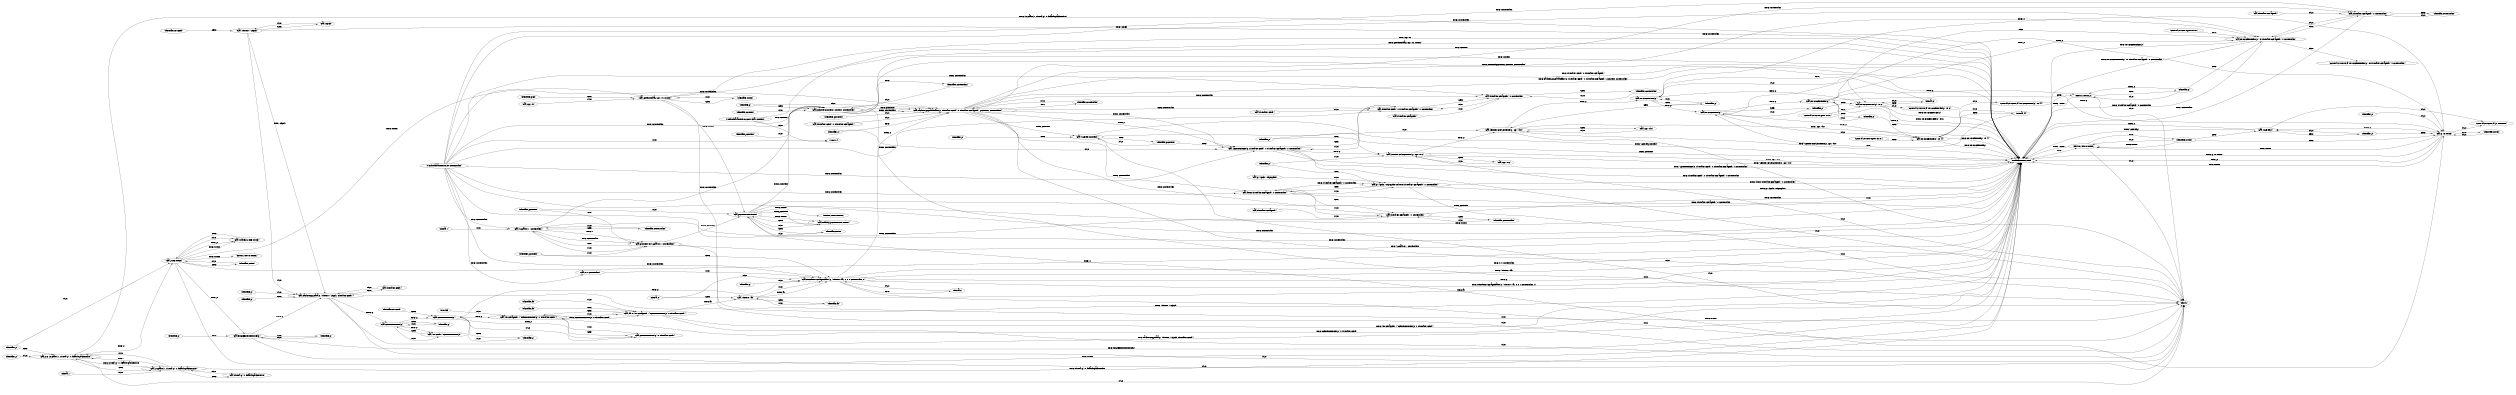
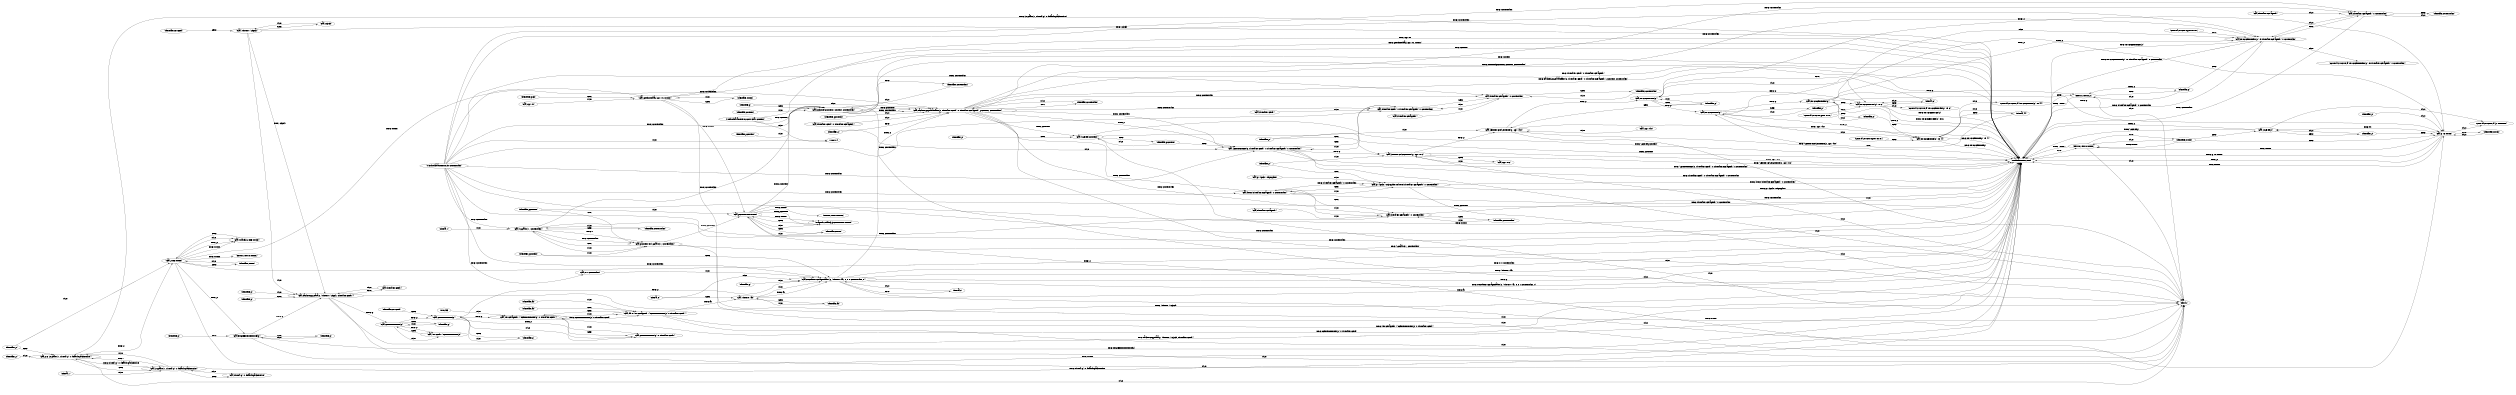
edge "(Call,p != NULL)" -> "(Call,SCFree(p))": label "DDG: p" -> "DDG: fh"
edge "(Call,SET_IPV6_DST_ADDR(p, &p->dst))" -> "(Call,&p->dst)": removed, label "CFG:"
node "(Call,unlikely(pcontent == NULL))": label "(Call,unlikely(pcontent == NULL))" -> "(FragHdr,unlikely(pcontent == NULL))"
